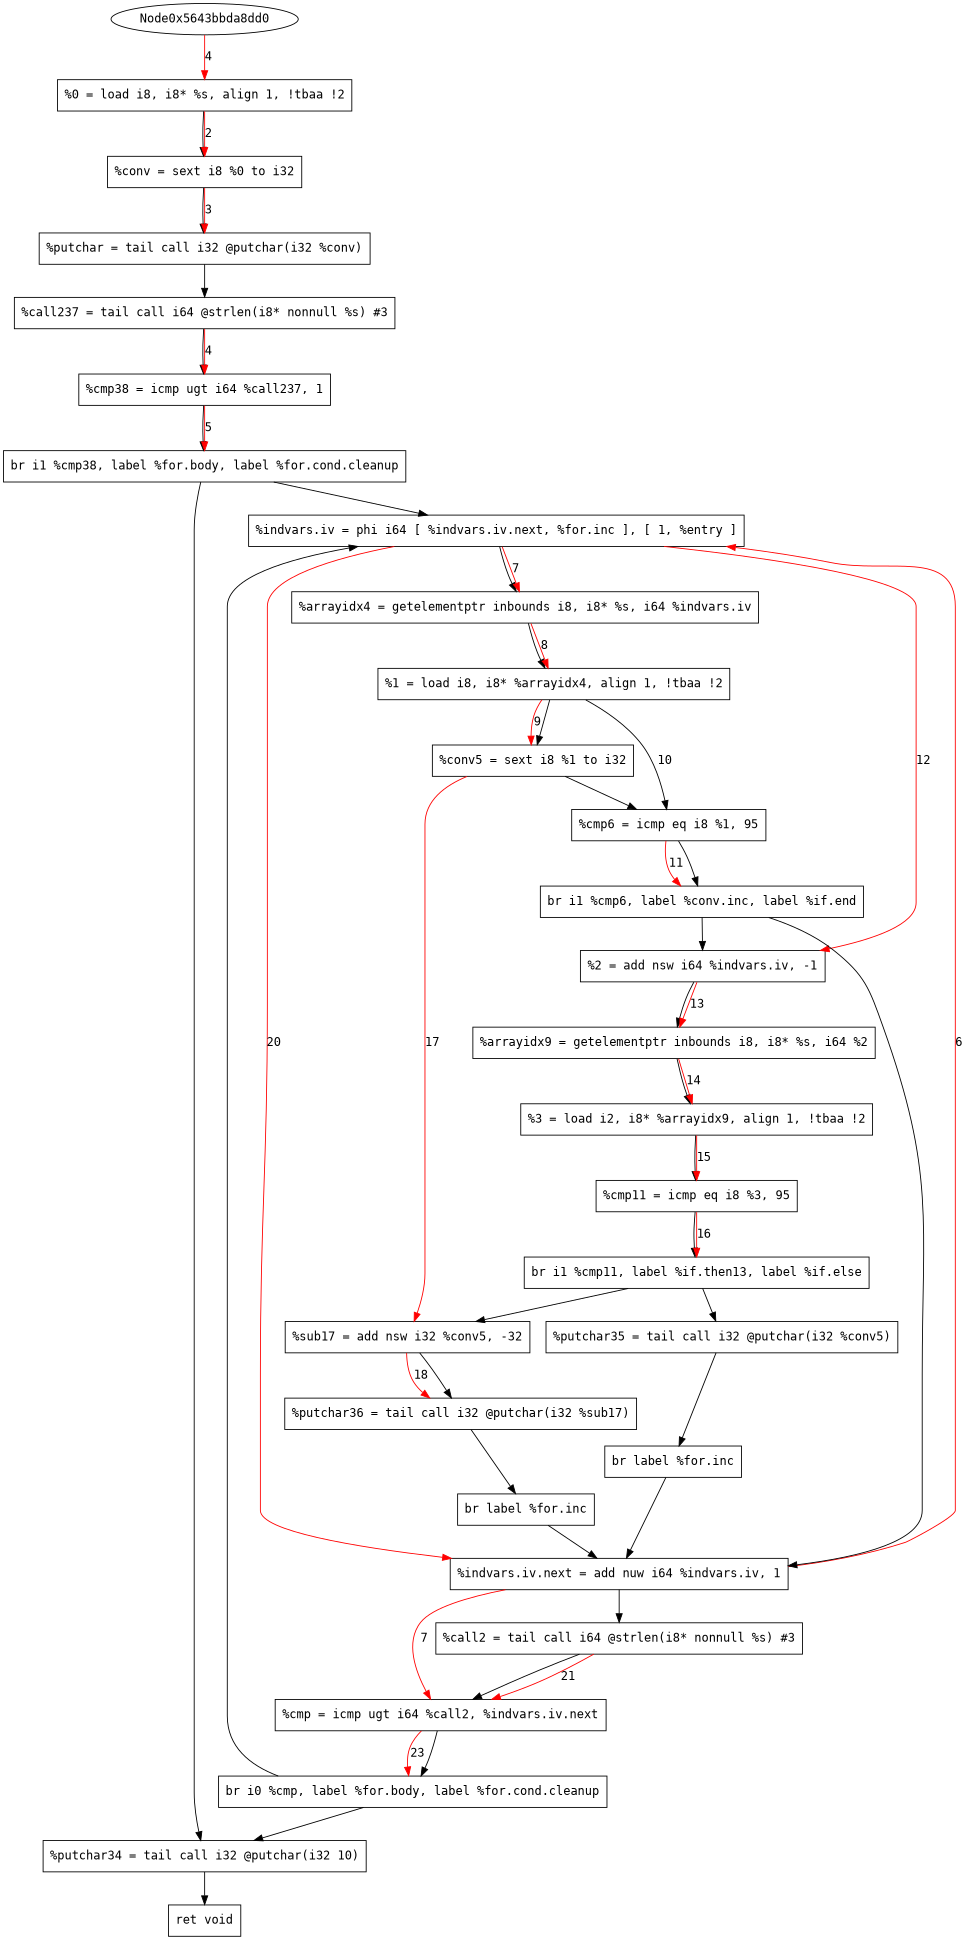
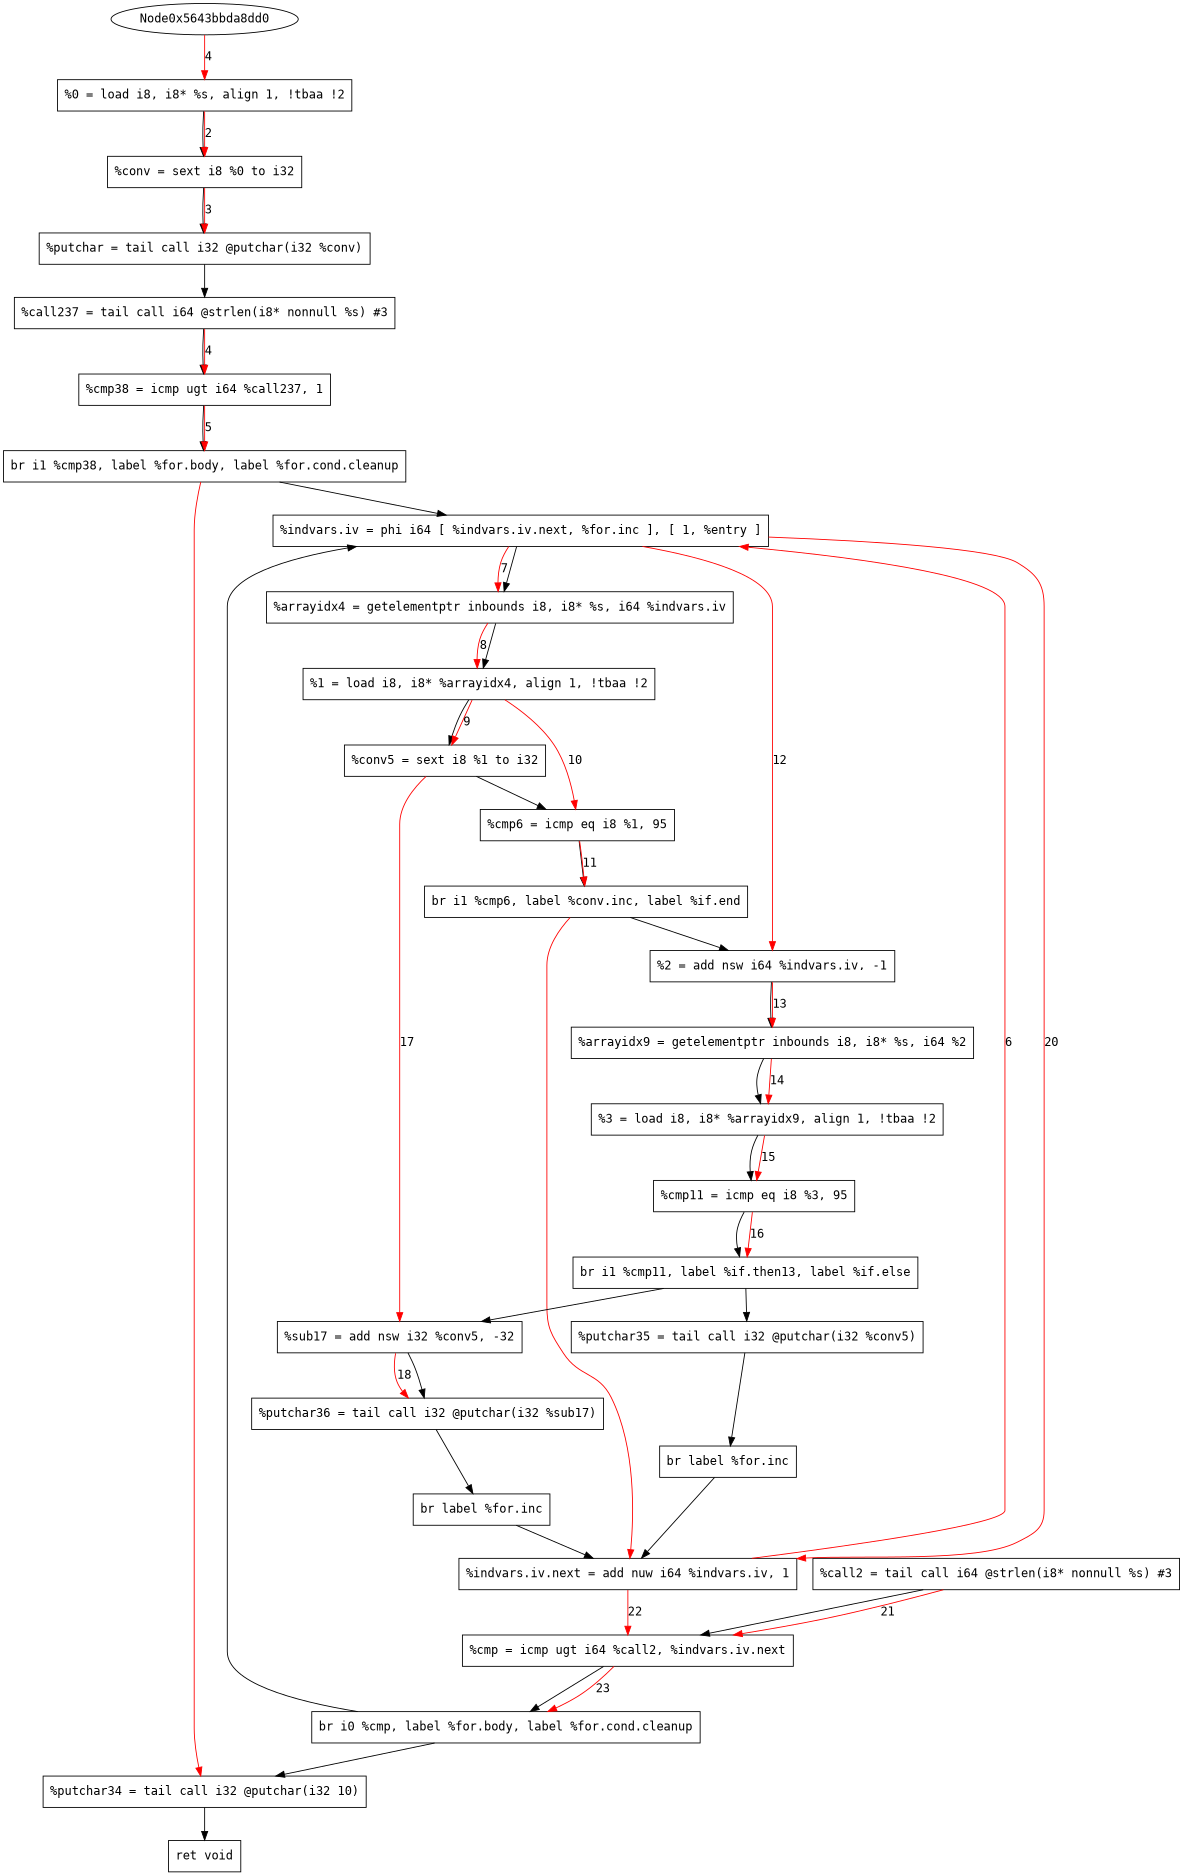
edge "%1 = load i8, i8* %arrayidx4, align 1, !tbaa !2" -> "%cmp6 = icmp eq i8 %1, 95": color black -> red
node "%3 = load i2, i8* %arrayidx9, align 1, !tbaa !2": label "%3 = load i2, i8* %arrayidx9, align 1, !tbaa !2" -> "%3 = load i8, i8* %arrayidx9, align 1, !tbaa !2"
edge "br i1 %cmp38, label %for.body, label %for.cond.cleanup" -> "%putchar34 = tail call i32 @putchar(i32 10)": color black -> red
edge "br i1 %cmp6, label %conv.inc, label %if.end" -> "%indvars.iv.next = add nuw i64 %indvars.iv, 1": color black -> red
edge "%indvars.iv.next = add nuw i64 %indvars.iv, 1" -> "%call2 = tail call i64 @strlen(i8* nonnull %s) #3": removed
edge "%indvars.iv.next = add nuw i64 %indvars.iv, 1" -> "%cmp = icmp ugt i64 %call2, %indvars.iv.next": label "7" -> "22"
